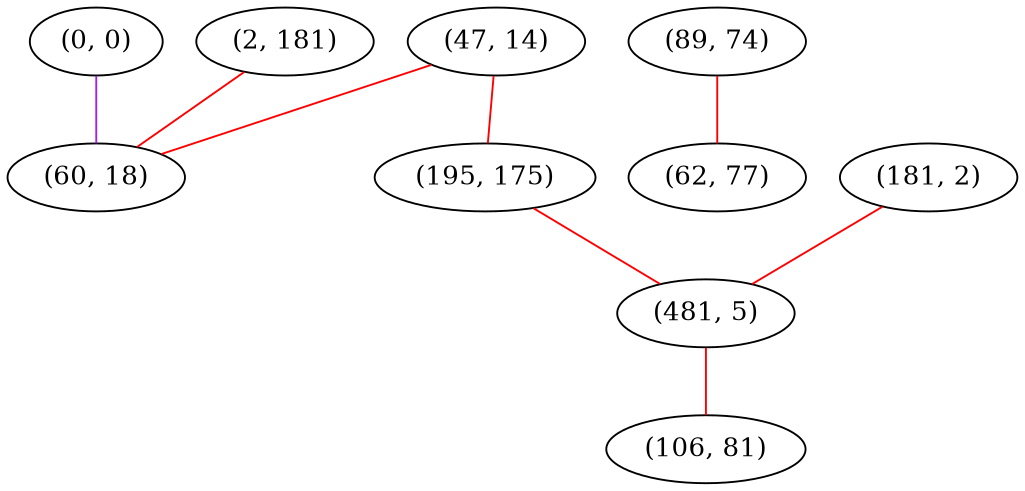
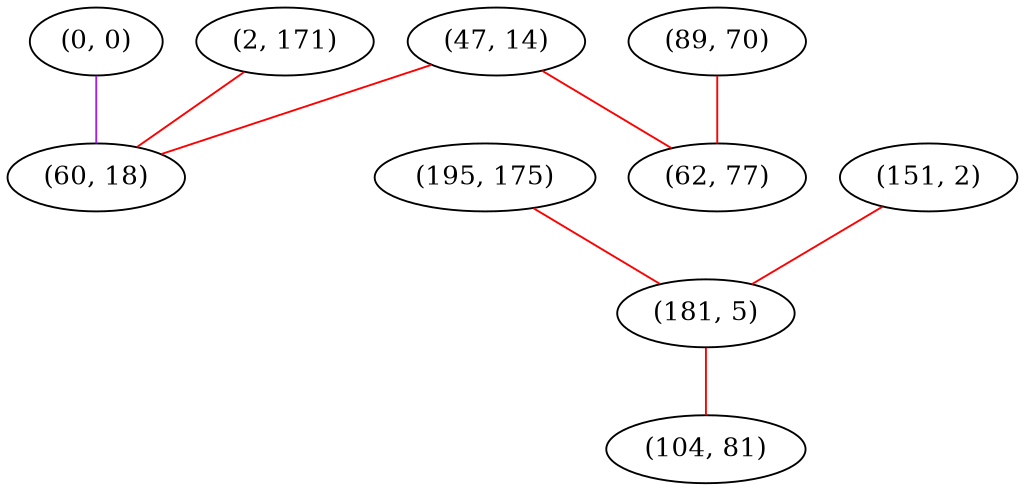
node "(2, 181)": label "(2, 181)" -> "(2, 171)"
node "(89, 74)": label "(89, 74)" -> "(89, 70)"
edge "(47, 14)" -- "(195, 175)": now "(47, 14)" -- "(62, 77)"
node "(181, 2)": label "(181, 2)" -> "(151, 2)"
node "(481, 5)": label "(481, 5)" -> "(181, 5)"
node "(106, 81)": label "(106, 81)" -> "(104, 81)"
